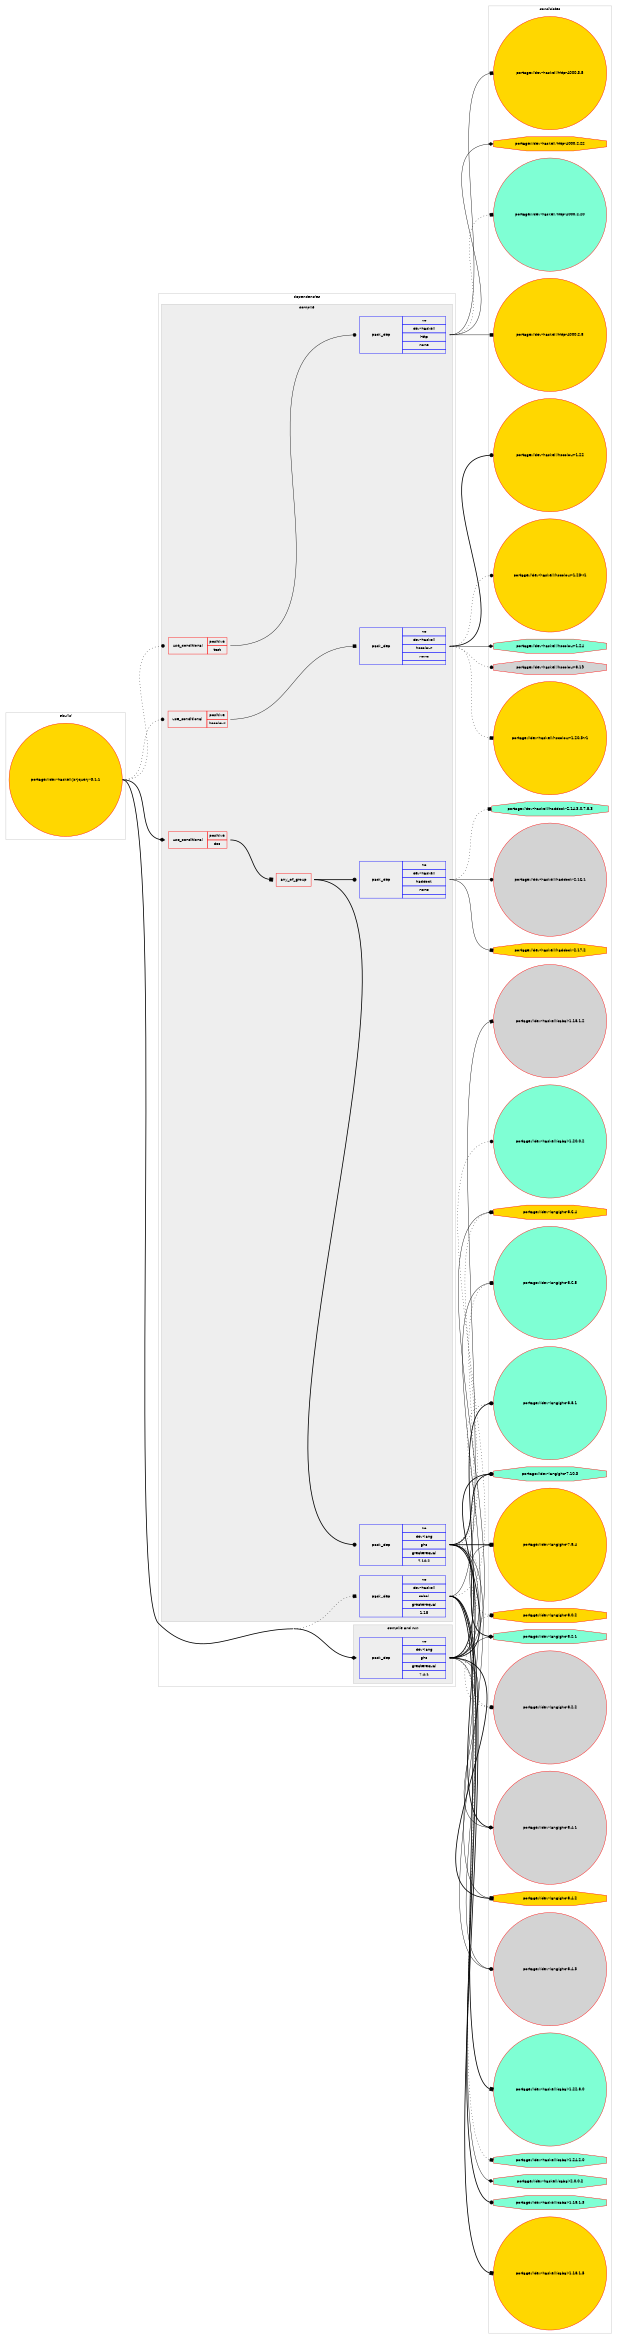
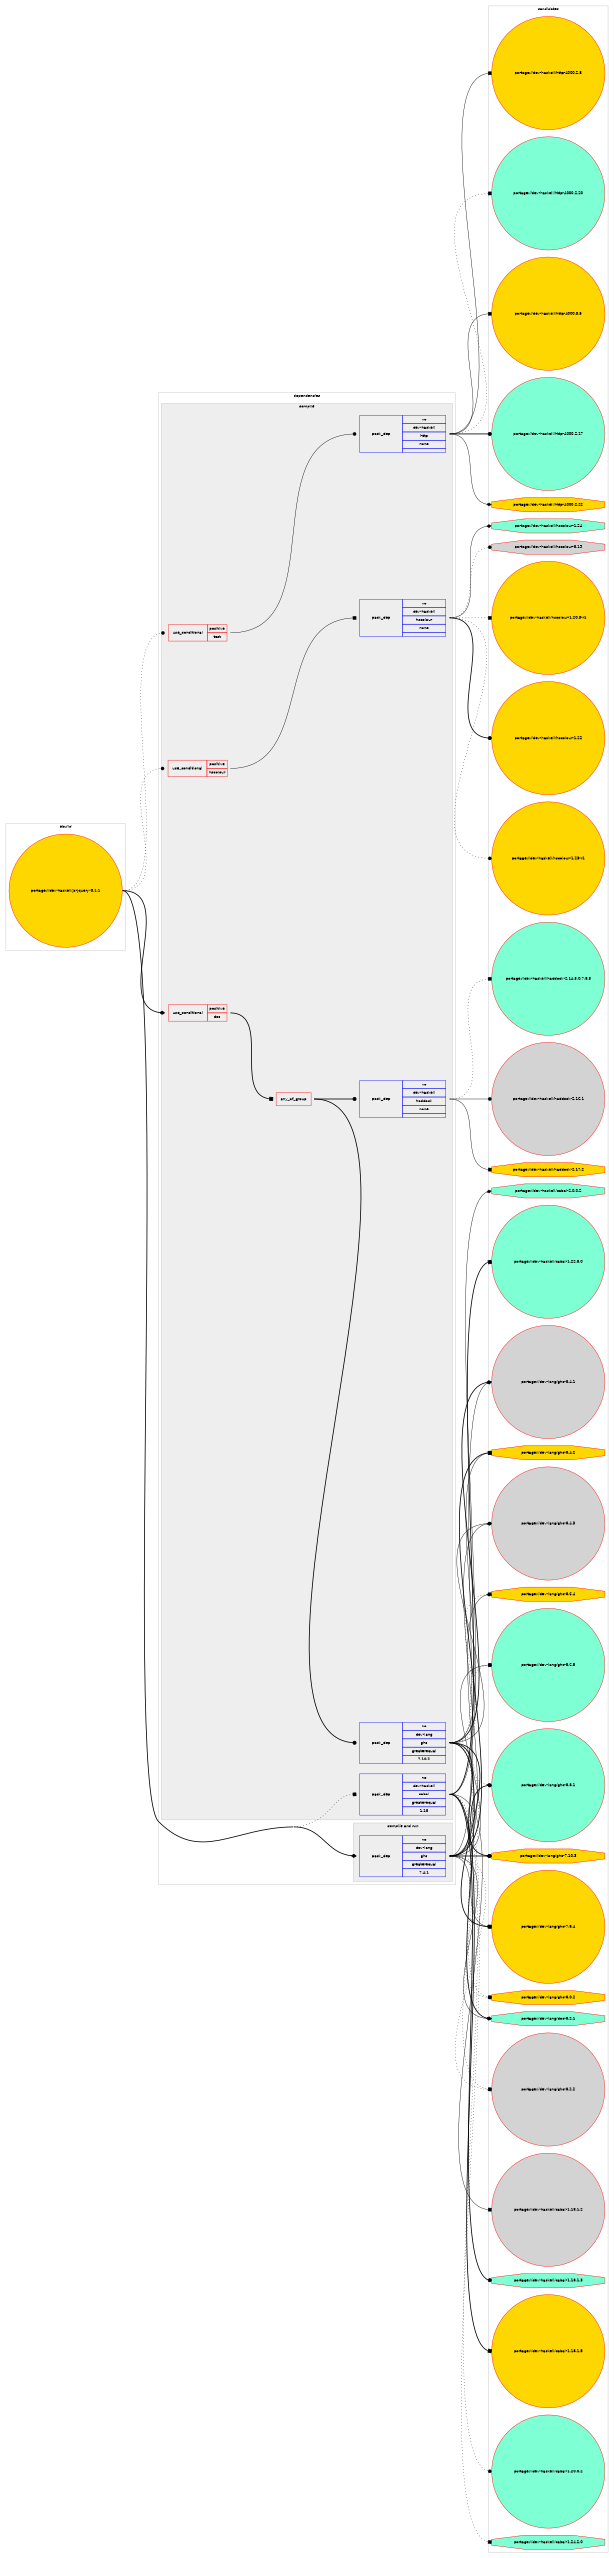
node "portage://dev-haskell/http-4000.2.17": added
node "portage://dev-haskell/haddock-2.14.3.0.7.8.3": shape octagon -> circle
node "portage://dev-lang/ghc-7.10.3": fillcolor aquamarine -> gold
node "portage://dev-lang/ghc-8.2.1": label "portage://dev-lang/ghc-8.2.1" -> "portage://dev-lang/doc-8.2.1"
